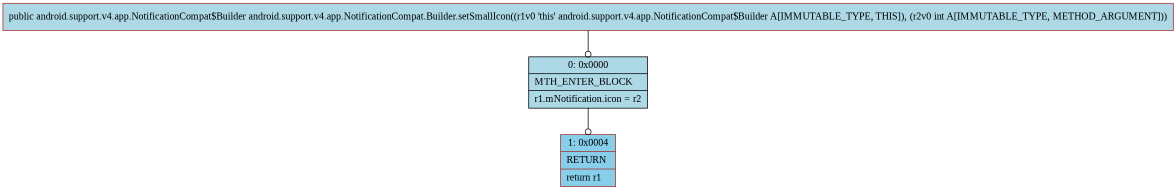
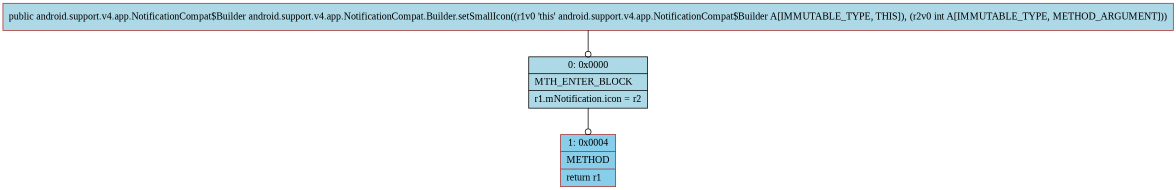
node "1: 0x0004": text "RETURN" -> "METHOD"
